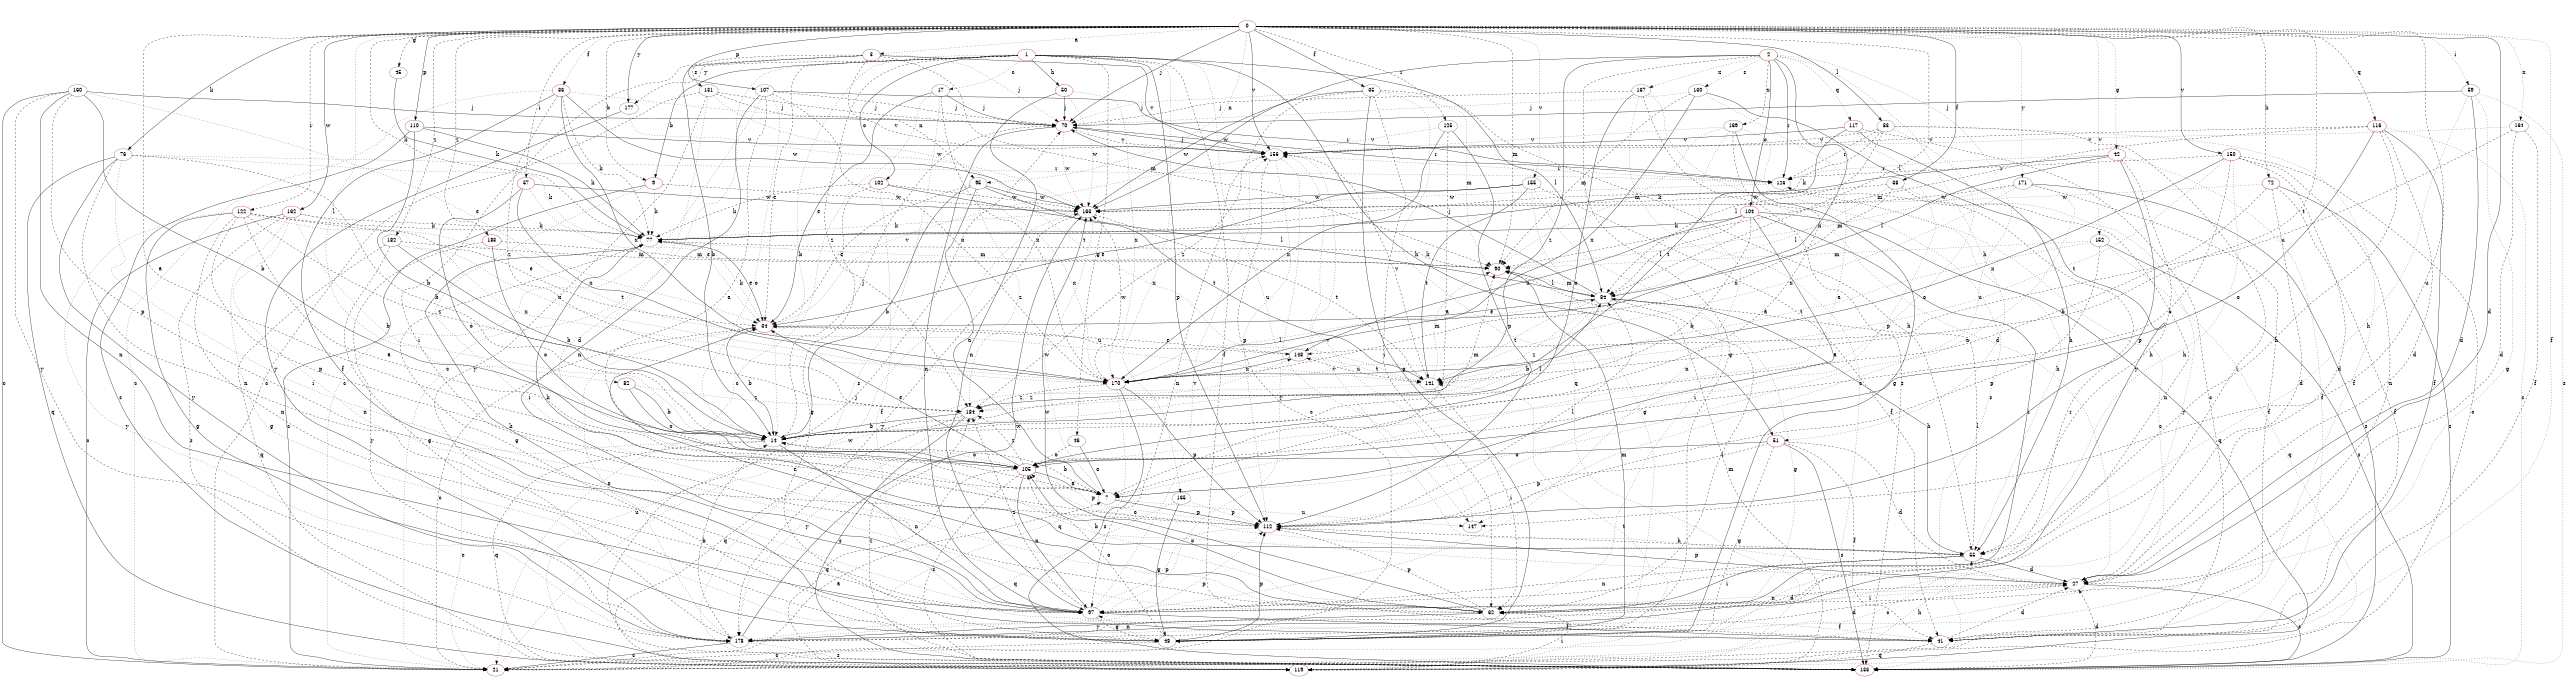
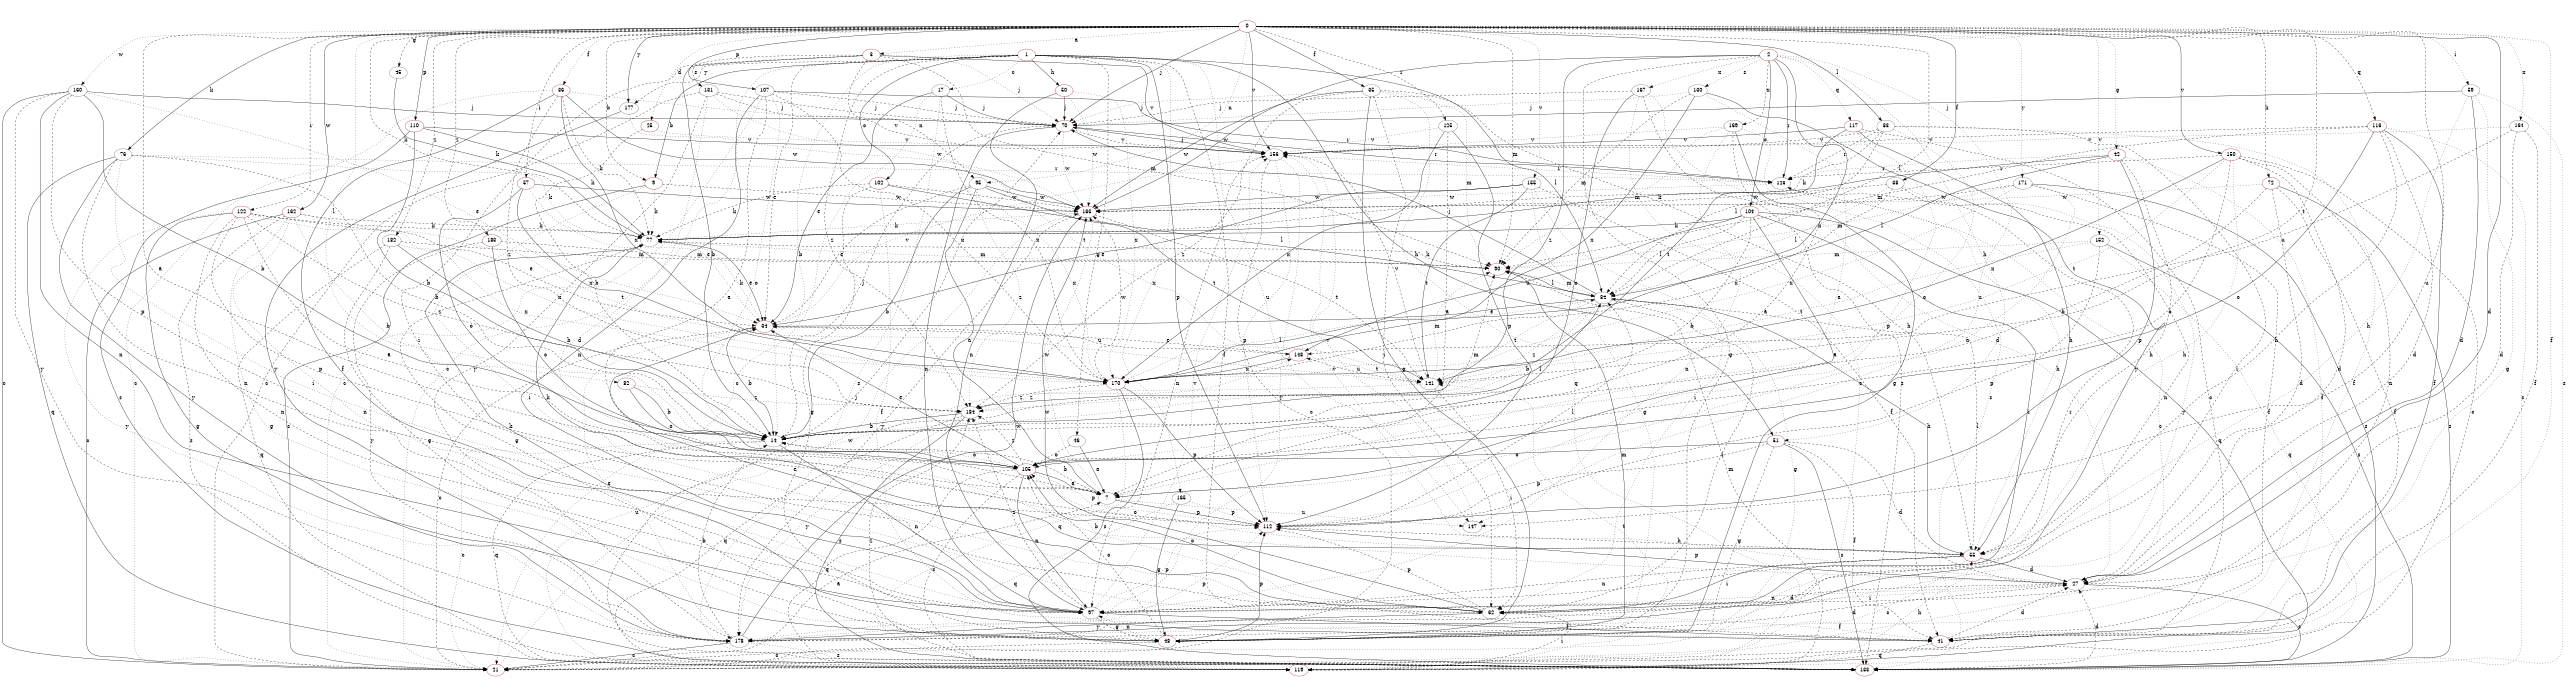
edge "0" -> "160": added, label "w"
node "25": added
